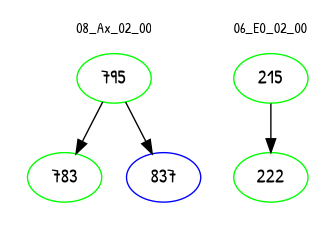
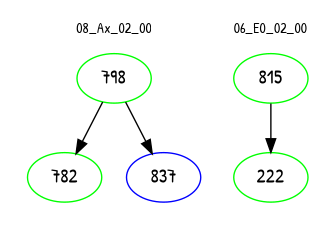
node "795": label "795" -> "798"
node "215": label "215" -> "815"
node "783": label "783" -> "782"
